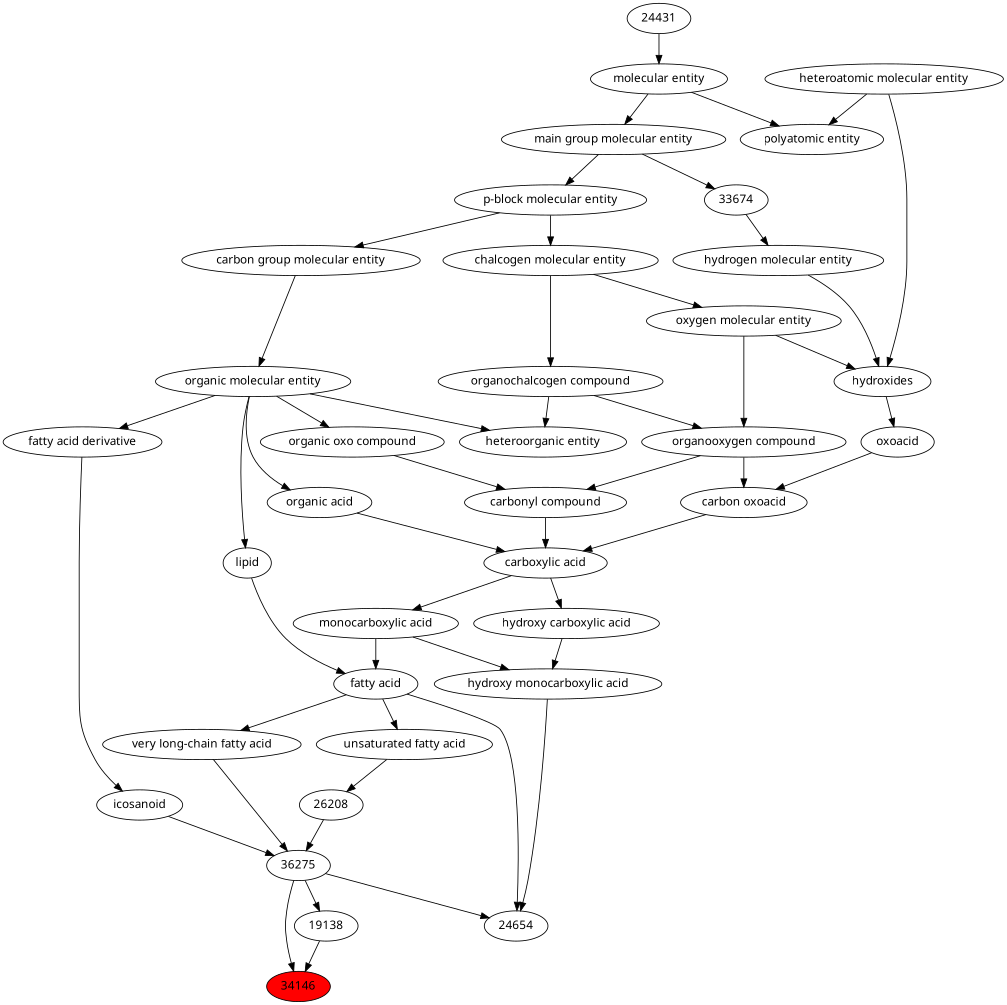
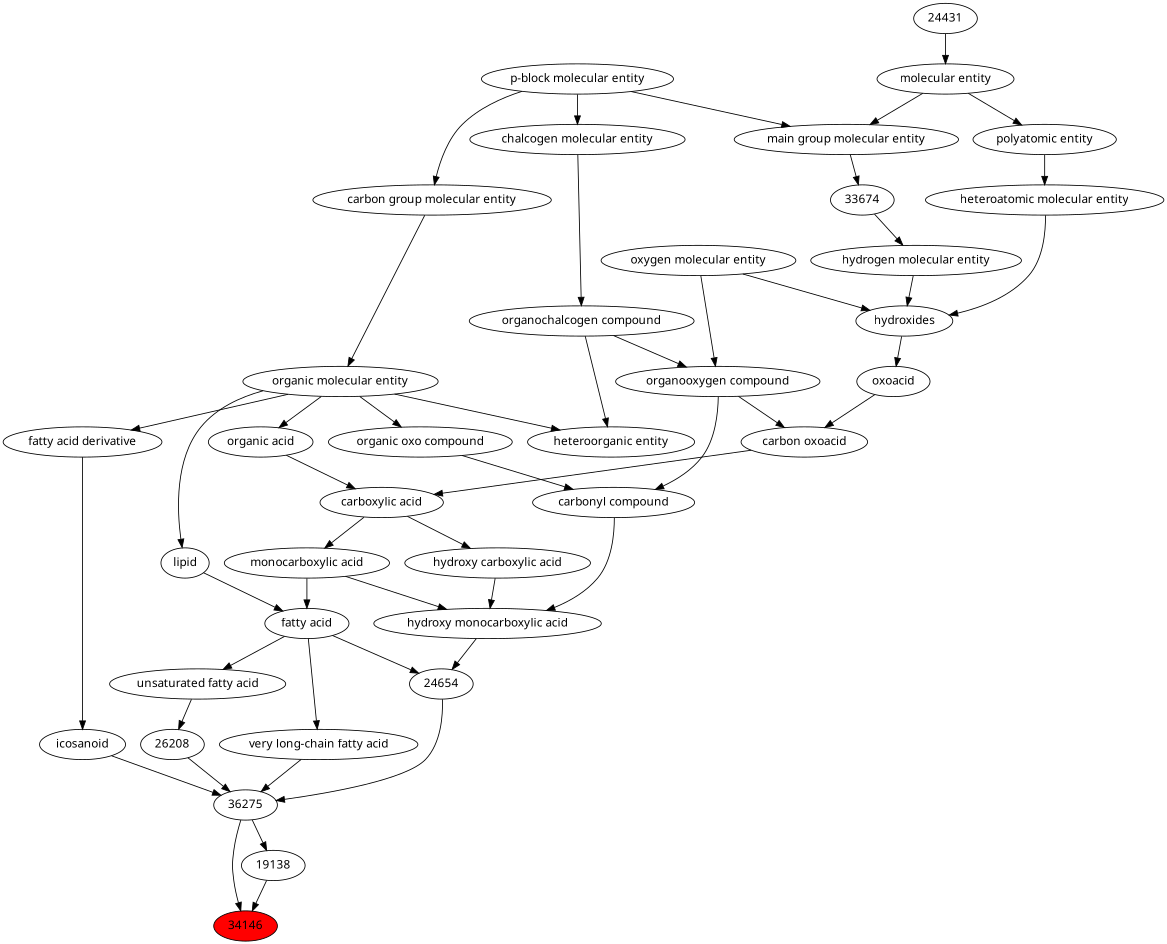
edge "heteroatomic molecular entity" -> "polyatomic entity": reversed
edge "main group molecular entity" -> "p-block molecular entity": reversed
edge "chalcogen molecular entity" -> "oxygen molecular entity": removed
edge "carbonyl compound" -> "carboxylic acid": now "carbonyl compound" -> "hydroxy monocarboxylic acid"
edge "36275" -> "24654": reversed
